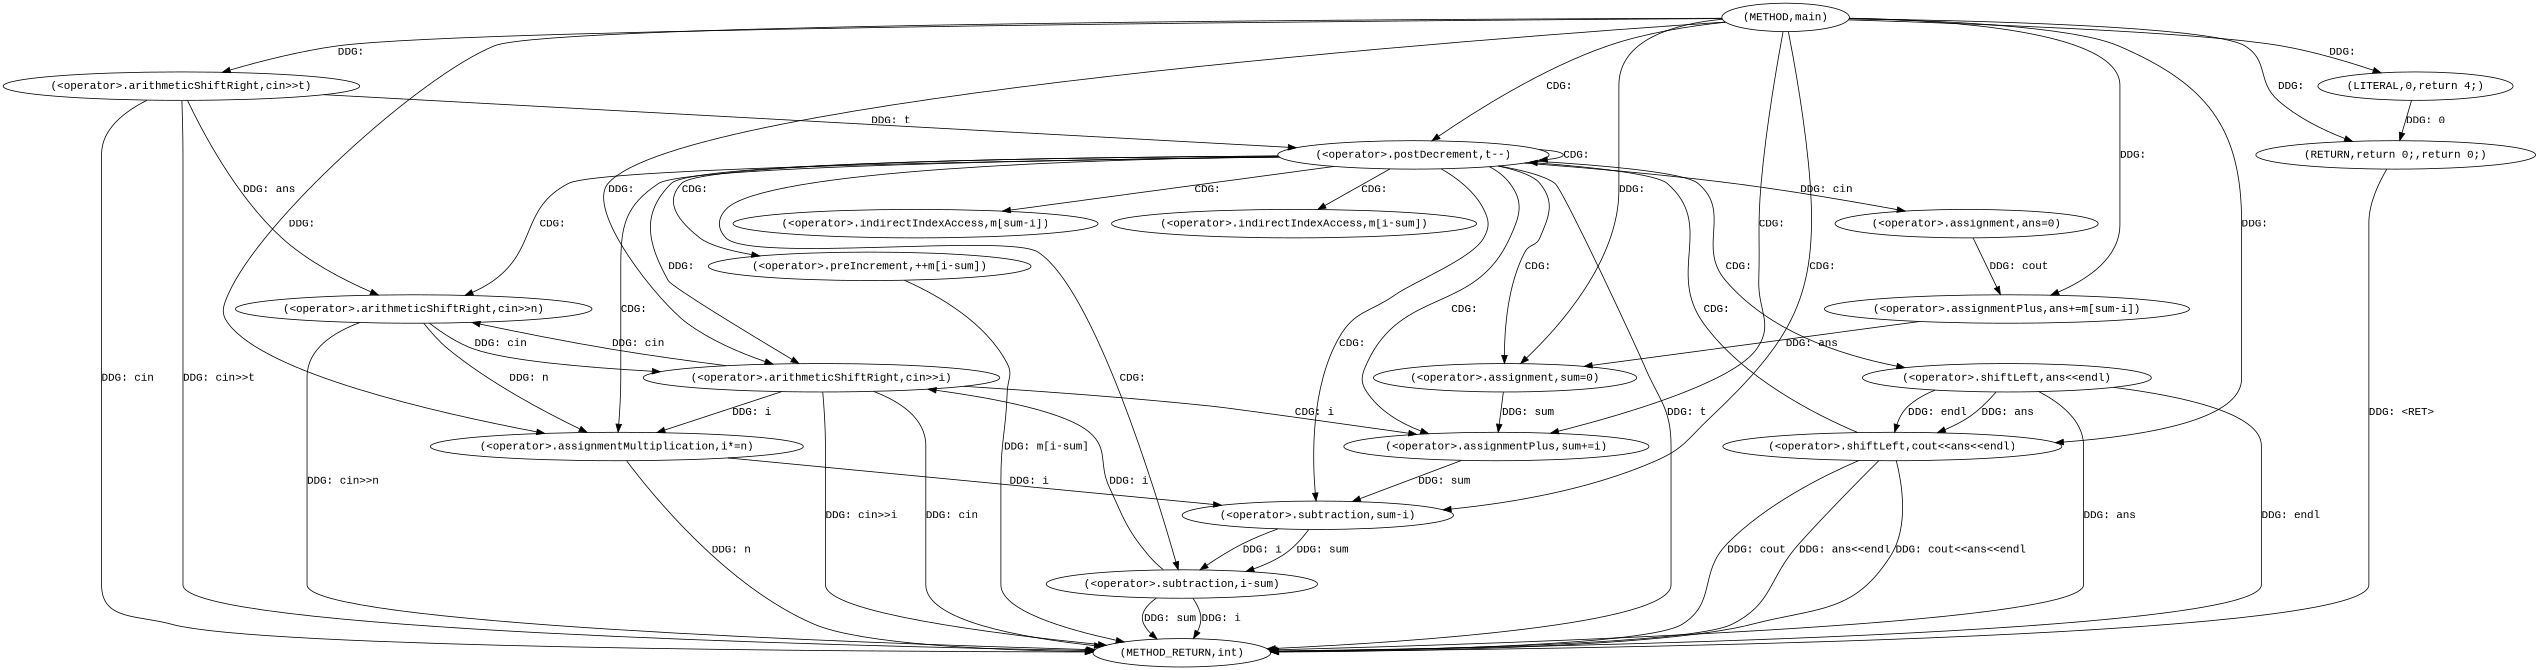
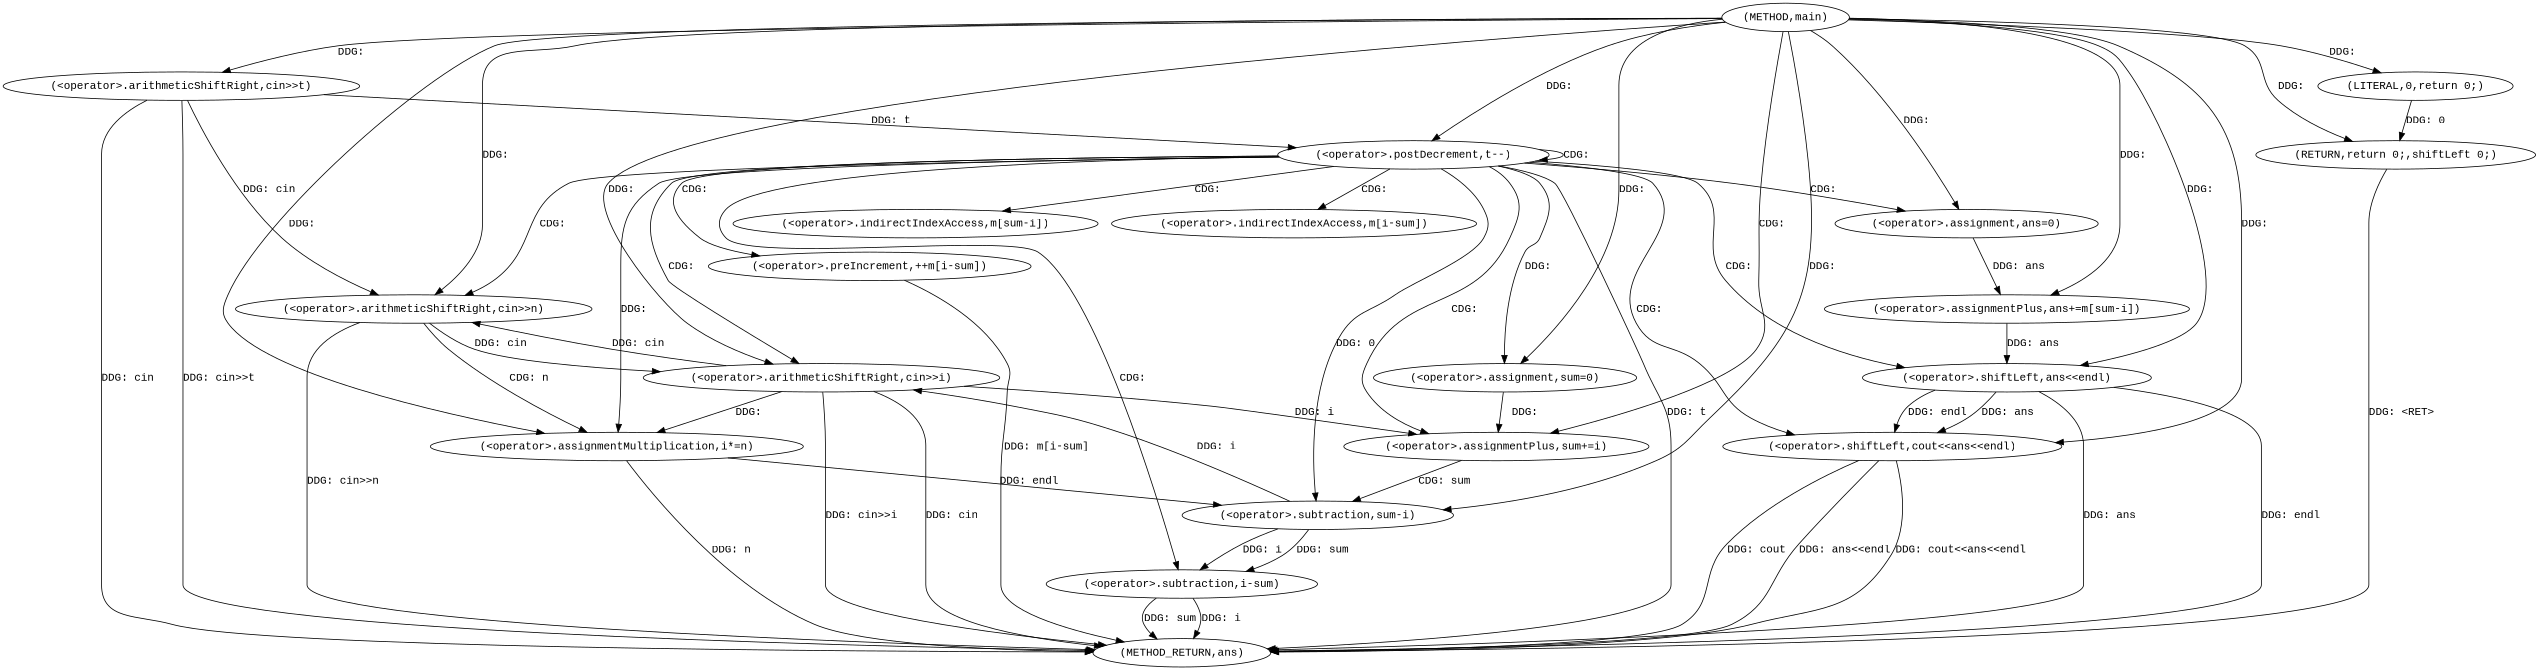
edge "(METHOD,main)" -> "(<operator>.arithmeticShiftRight,cin>>n)": added, label "DDG:"
edge "(METHOD,main)" -> "(<operator>.postDecrement,t--)": label "CDG: " -> "DDG: "
node "(LITERAL,0,return 4;)": label "(LITERAL,0,return 4;)" -> "(LITERAL,0,return 0;)"
edge "(METHOD,main)" -> "(<operator>.assignment,ans=0)": added, label "DDG:"
edge "(METHOD,main)" -> "(<operator>.shiftLeft,ans<<endl)": added, label "DDG:"
node "(RETURN,return 0;,return 0;)": label "(RETURN,return 0;,return 0;)" -> "(RETURN,return 0;,shiftLeft 0;)"
edge "(<operator>.arithmeticShiftRight,cin>>t)" -> "(<operator>.arithmeticShiftRight,cin>>n)": label "DDG: ans" -> "DDG: cin"
edge "(<operator>.postDecrement,t--)" -> "(<operator>.assignment,ans=0)": label "DDG: cin" -> "CDG: "
edge "(<operator>.postDecrement,t--)" -> "(<operator>.arithmeticShiftRight,cin>>i)": label "DDG: " -> "CDG: "
edge "(<operator>.postDecrement,t--)" -> "(<operator>.assignment,sum=0)": label "CDG: " -> "DDG: "
edge "(METHOD,main)" -> "(<operator>.subtraction,sum-i)": label "CDG: " -> "DDG: "
edge "(<operator>.assignment,ans=0)" -> "(<operator>.assignmentPlus,ans+=m[sum-i])": label "DDG: cout" -> "DDG: ans"
edge "(<operator>.shiftLeft,cout<<ans<<endl)" -> "(<operator>.postDecrement,t--)": reversed
edge "(<operator>.postDecrement,t--)" -> "(<operator>.assignmentMultiplication,i*=n)": label "CDG: " -> "DDG: "
edge "(<operator>.postDecrement,t--)" -> "(<operator>.subtraction,sum-i)": label "CDG: " -> "DDG: 0"
edge "(<operator>.assignmentPlus,ans+=m[sum-i])" -> "(<operator>.assignment,sum=0)": now "(<operator>.assignmentPlus,ans+=m[sum-i])" -> "(<operator>.shiftLeft,ans<<endl)"
edge "(<operator>.arithmeticShiftRight,cin>>n)" -> "(<operator>.assignmentMultiplication,i*=n)": label "DDG: n" -> "CDG: n"
edge "(<operator>.arithmeticShiftRight,cin>>i)" -> "(<operator>.assignmentMultiplication,i*=n)": label "DDG: i" -> "DDG: "
edge "(<operator>.arithmeticShiftRight,cin>>i)" -> "(<operator>.assignmentPlus,sum+=i)": label "CDG: i" -> "DDG: i"
edge "(<operator>.assignment,sum=0)" -> "(<operator>.assignmentPlus,sum+=i)": label "DDG: sum" -> "DDG: "
edge "(<operator>.subtraction,i-sum)" -> "(<operator>.arithmeticShiftRight,cin>>i)": now "(<operator>.subtraction,sum-i)" -> "(<operator>.arithmeticShiftRight,cin>>i)"
edge "(<operator>.assignmentMultiplication,i*=n)" -> "(<operator>.subtraction,sum-i)": label "DDG: i" -> "DDG: endl"
edge "(<operator>.assignmentPlus,sum+=i)" -> "(<operator>.subtraction,sum-i)": label "DDG: sum" -> "CDG: sum"
node "(METHOD_RETURN,int)": label "(METHOD_RETURN,int)" -> "(METHOD_RETURN,ans)"
